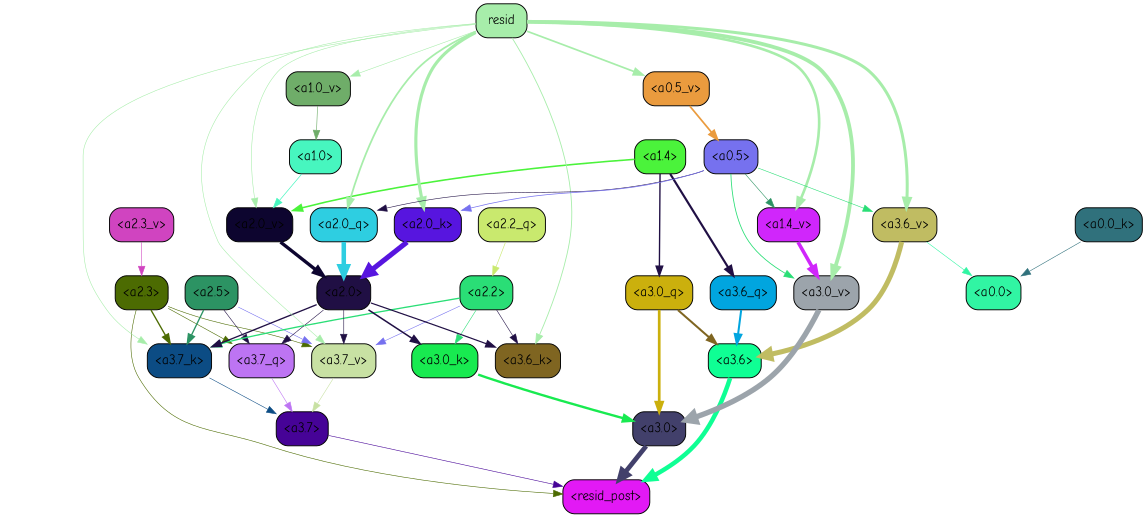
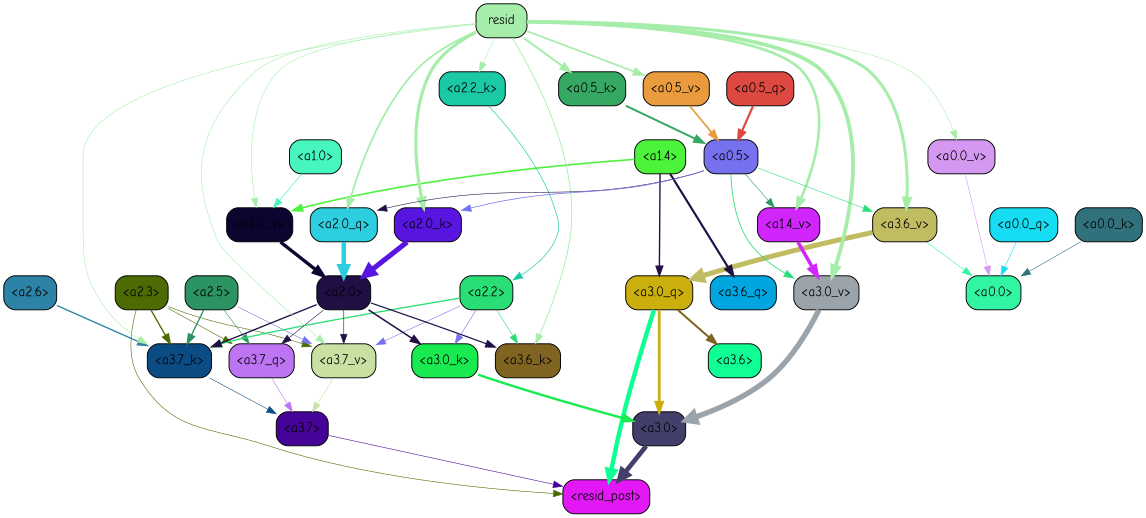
node "<a1.0_v>": removed
node "<a2.2_k>": added
node "<a0.5_k>": added
node "<a0.5_q>": added
node "<a0.0_v>": added
node "<a2.3_v>": removed
node "<a2.2_q>": removed
node "<a0.0_q>": added
node "<a2.6>": added
edge "<a2.5>" -> "<a3.7_q>": color #200f44 -> #2c9363
edge "<a3.6_v>" -> "<a3.6>": now "<a3.6_v>" -> "<a3.0_q>"
edge "<a3.6_q>" -> "<a3.6>": removed
edge "<a2.2>" -> "<a3.0_k>": color #2ade76 -> #7671ef
edge "<a2.2>" -> "<a3.6_k>": color #200f44 -> #2ade76
edge "<a3.6>" -> "<resid_post>": now "<a3.0_q>" -> "<resid_post>"
